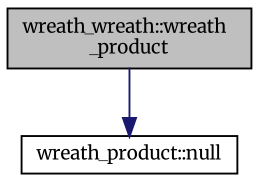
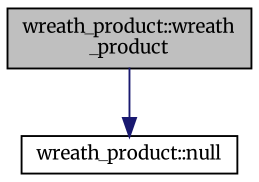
node "wreath_wreath::wreath _product": label "wreath_wreath::wreath _product" -> "wreath_product::wreath _product"
